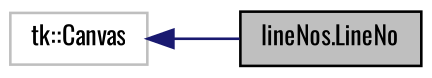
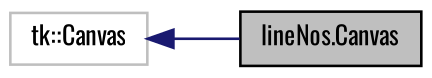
node "lineNos.LineNo": label "lineNos.LineNo" -> "lineNos.Canvas"
